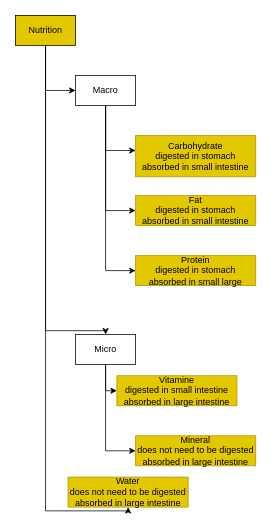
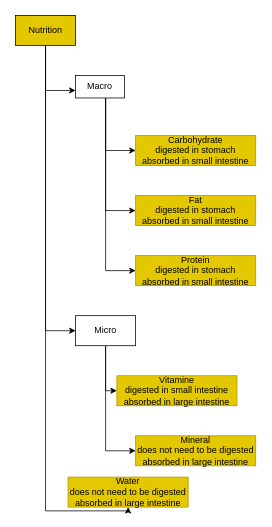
node "Macro": size 60x30 -> 49x23
node "Carbohydrate digested in stomach absorbed in small intestine": size 120x41 -> 120x30
node "Protein digested in stomach absorbed in small large": label "Protein digested in stomach absorbed in small large" -> "Protein digested in stomach absorbed in small intestine"
node "Micro": moved (105, 349) -> (105, 330)
